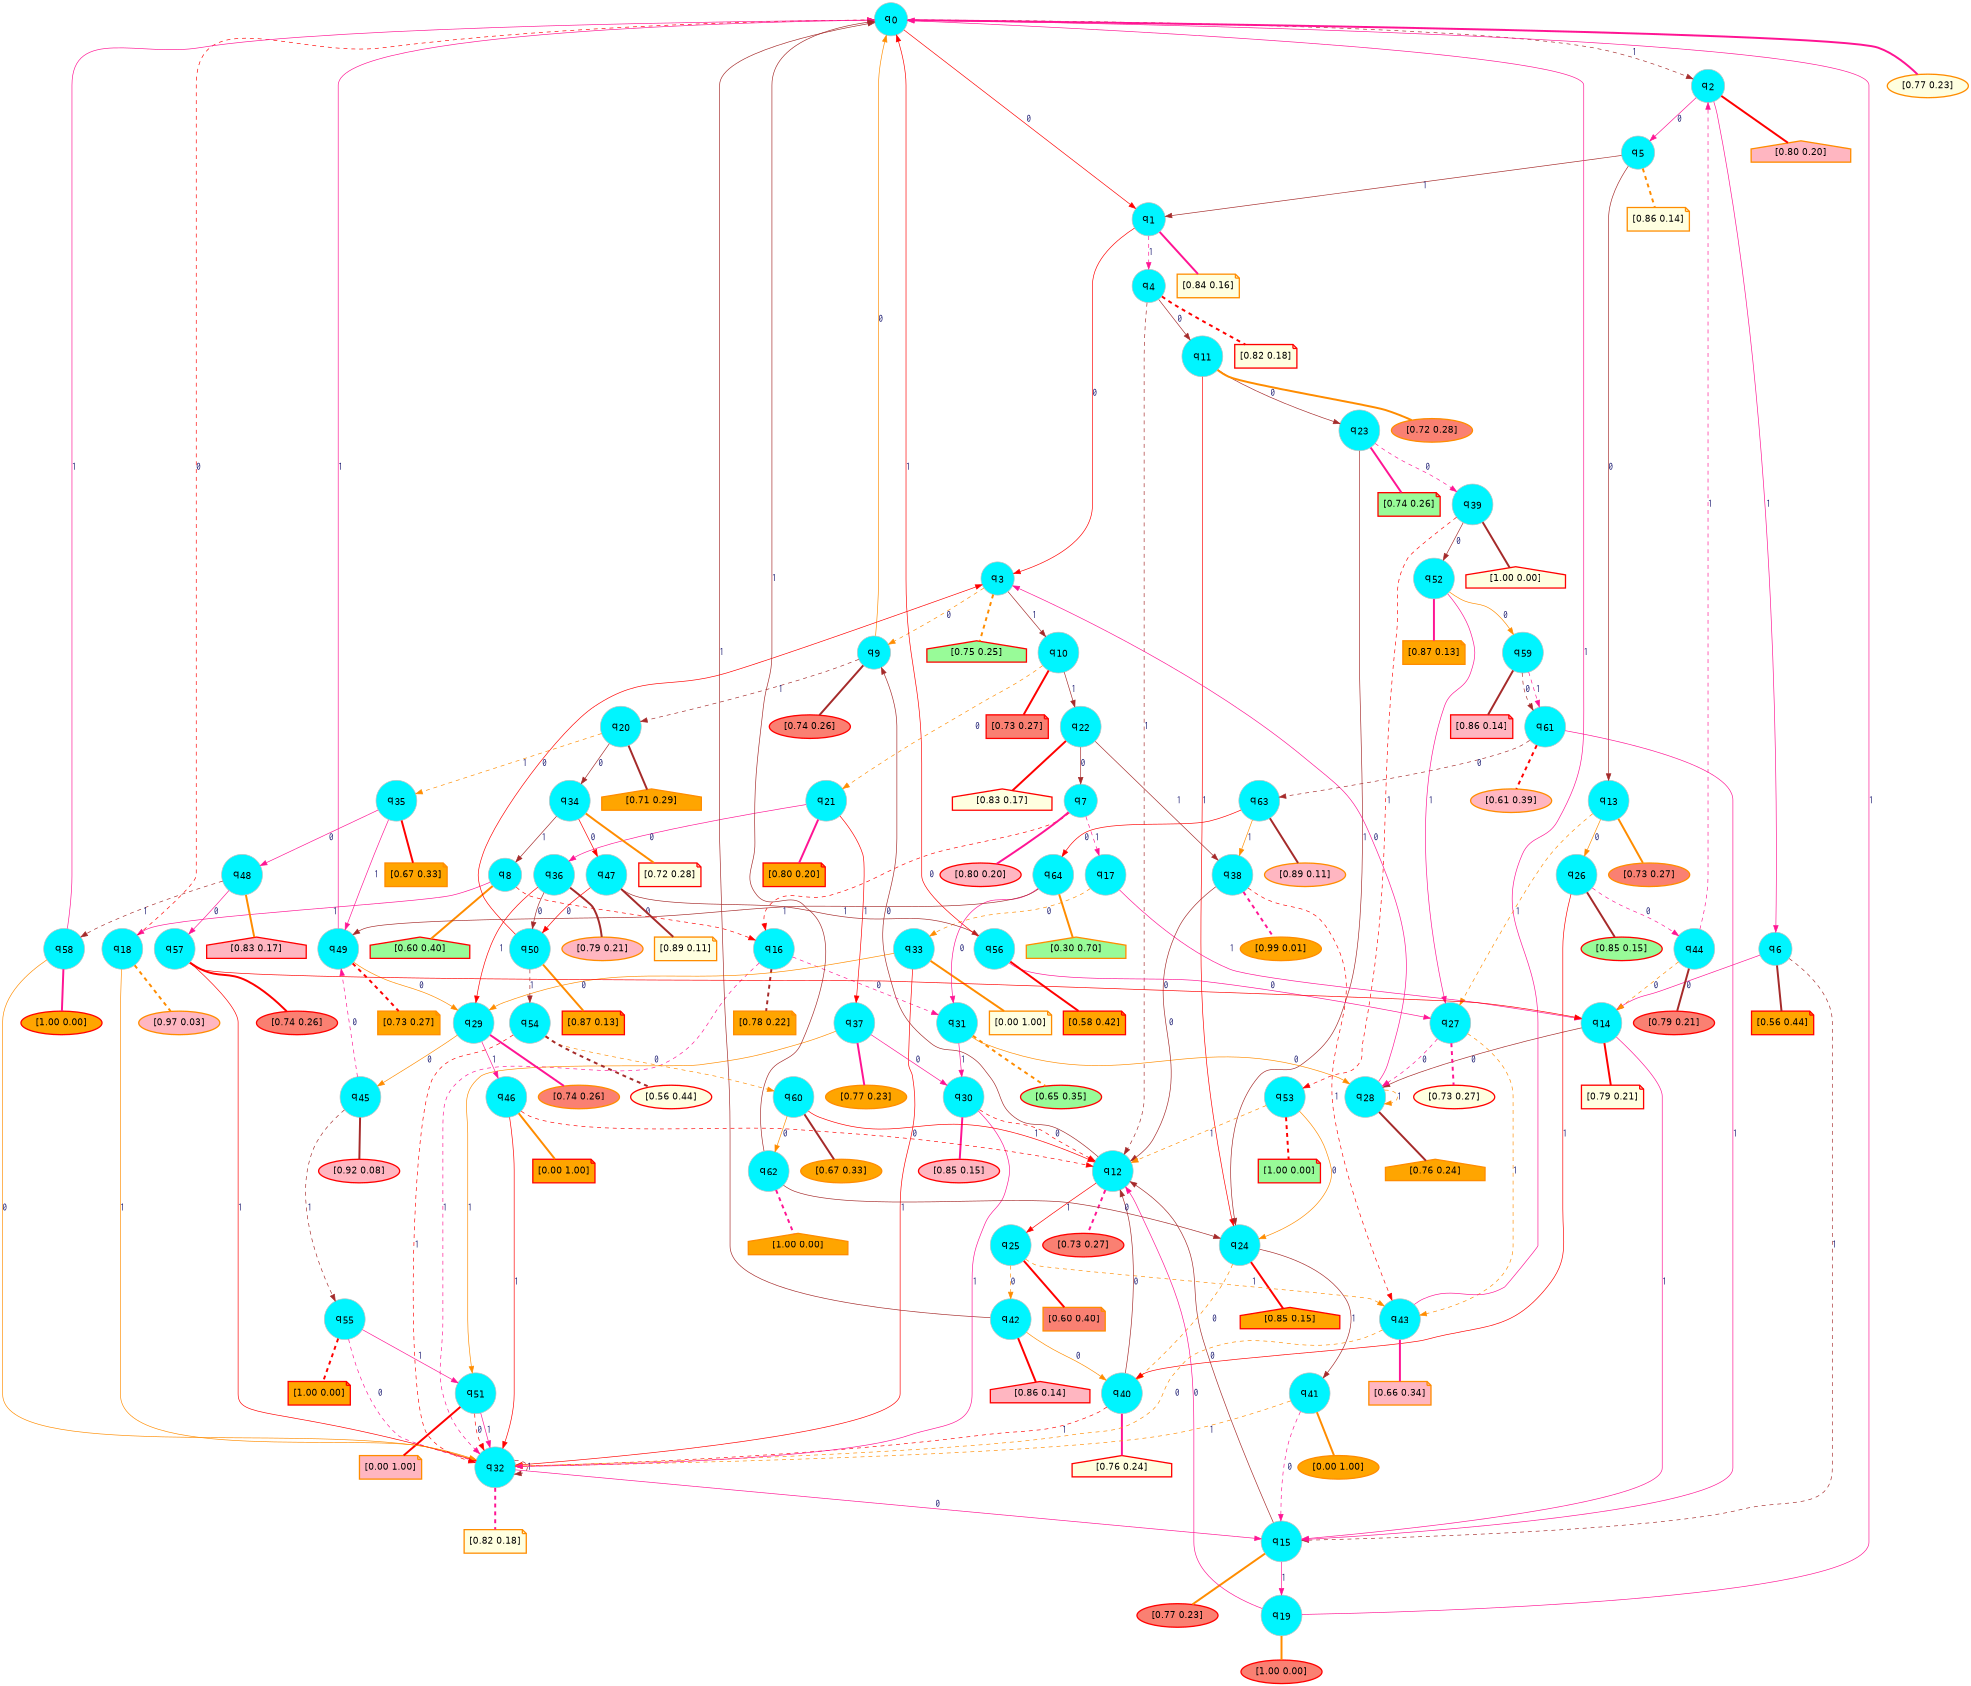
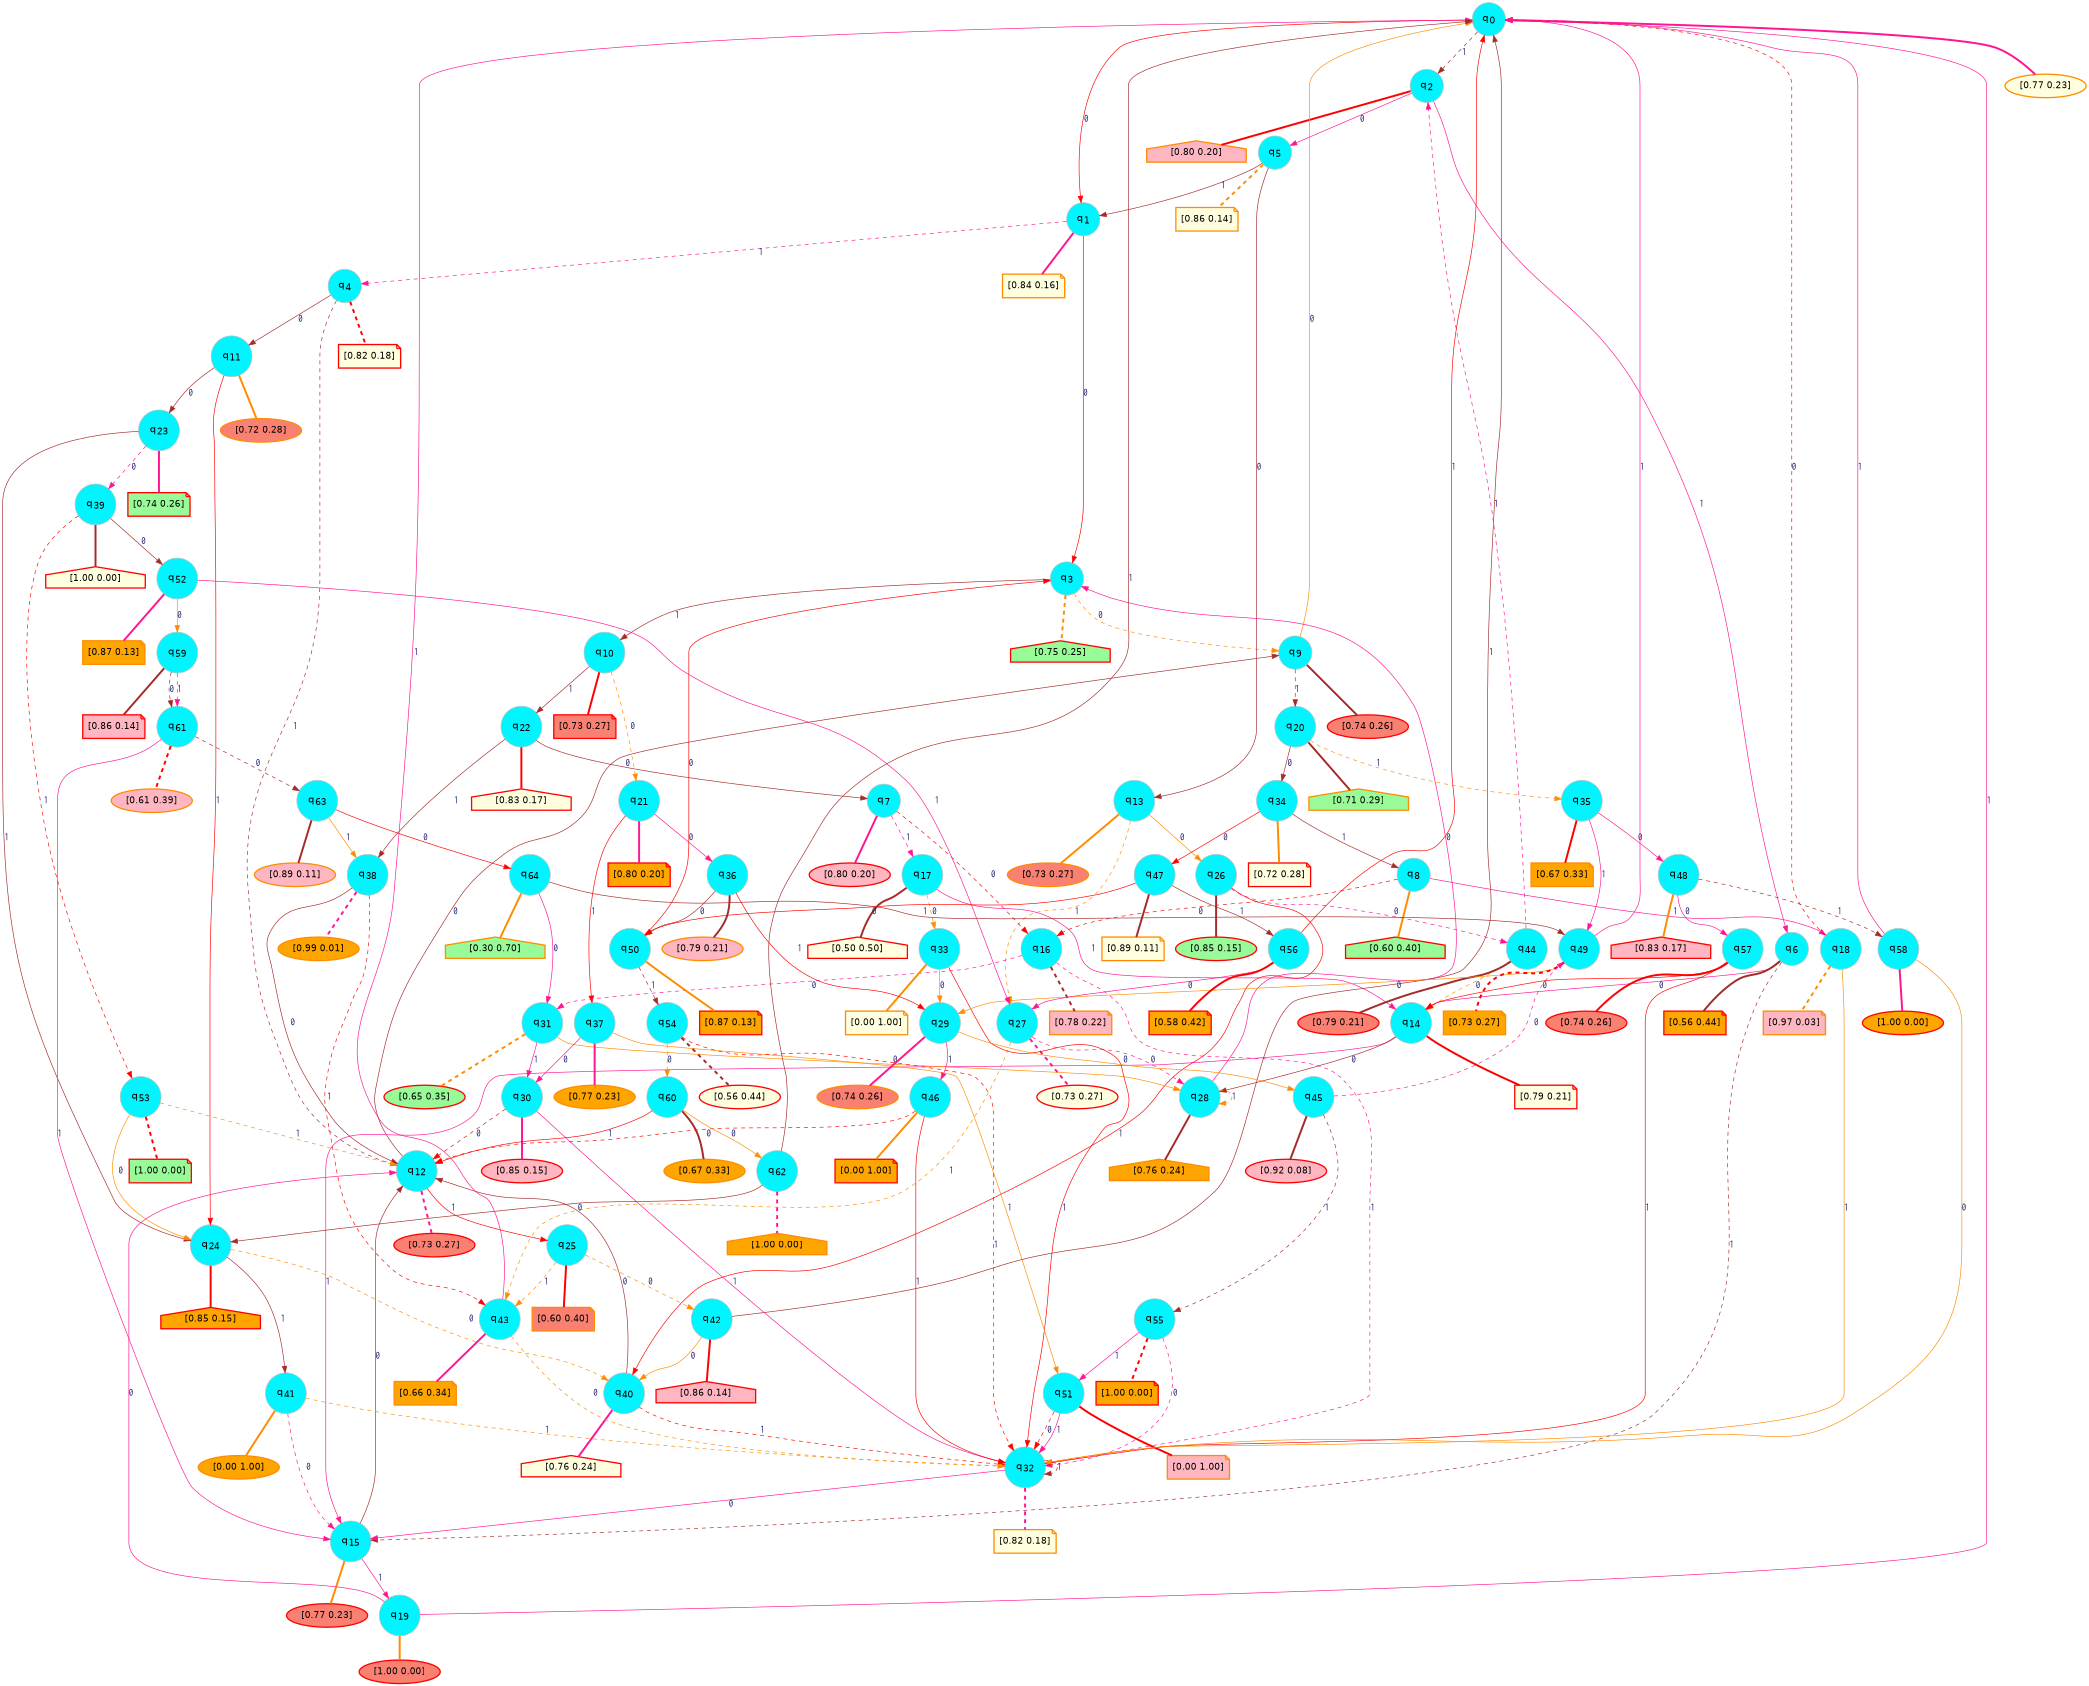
node "[0.71 0.29]": fillcolor orange -> palegreen
node "[0.50 0.50]": added
node "[0.97 0.03]": shape ellipse -> note
node "[0.78 0.22]": fillcolor orange -> lightpink
node "[0.66 0.34]": fillcolor lightpink -> orange
